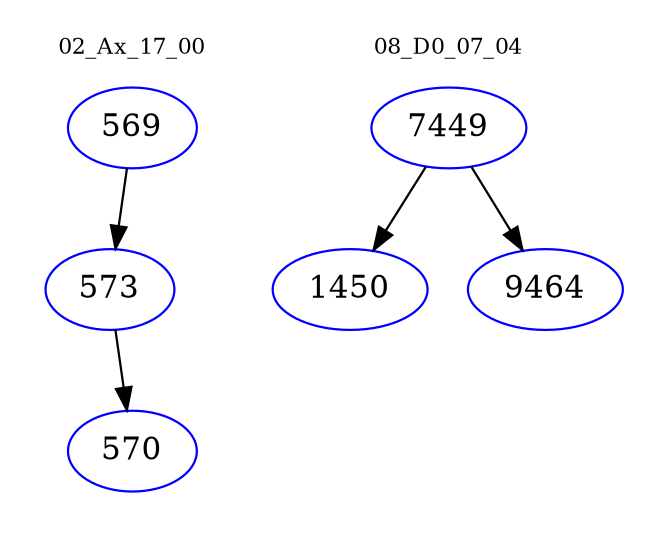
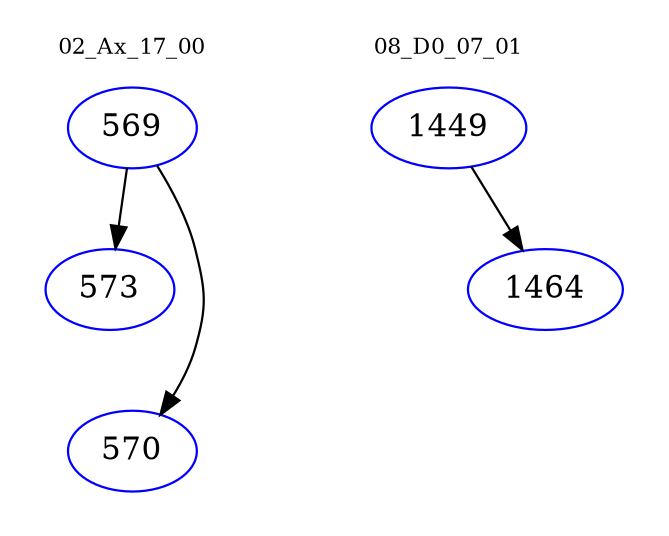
cluster "08_D0_07_04": label "08_D0_07_04" -> "08_D0_07_01"
node "7449": label "7449" -> "1449"
node "1450": removed
node "9464": label "9464" -> "1464"
edge "573" -> "570": now "569" -> "570"
